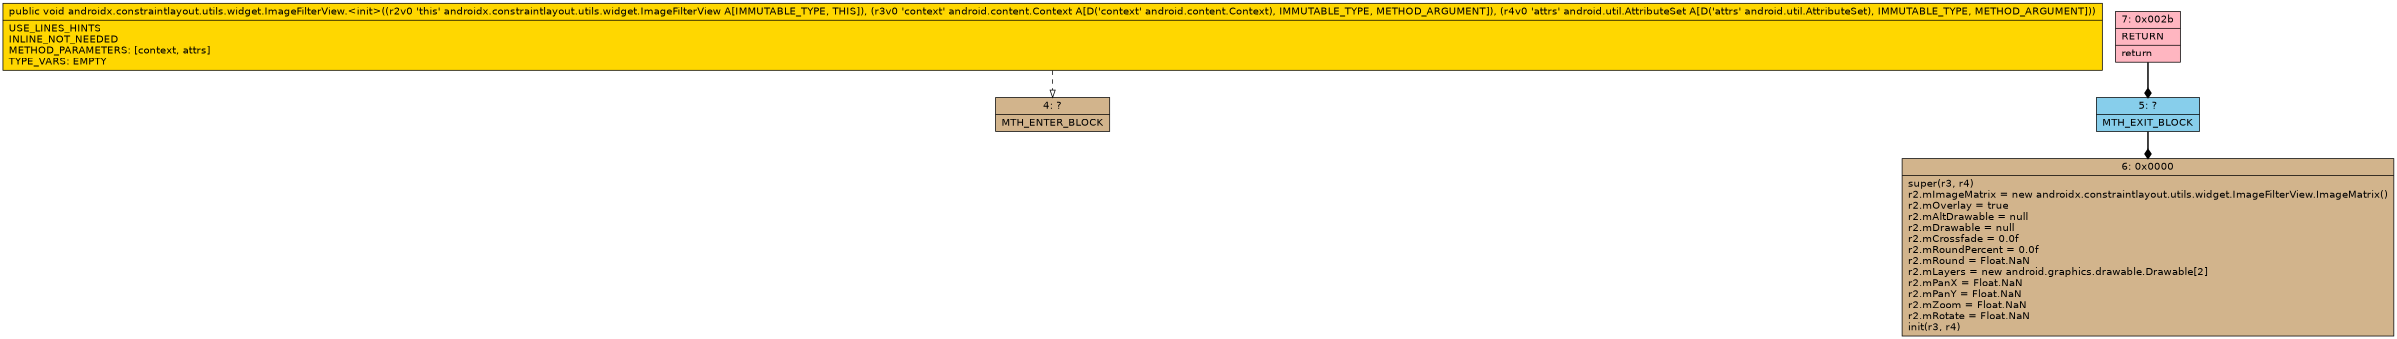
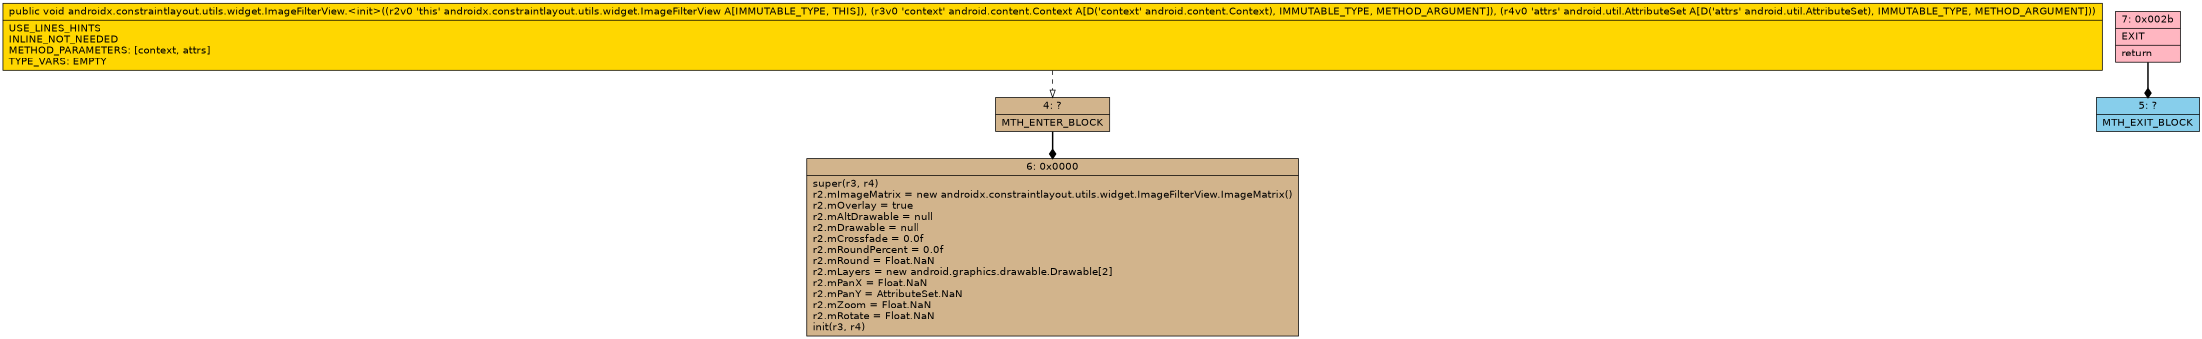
node "7: 0x002b": text "RETURN" -> "EXIT"
edge "5: ?" -> "6: 0x0000": now "4: ?" -> "6: 0x0000"
node "6: 0x0000": text "r2.mPanY = Float.NaN" -> "r2.mPanY = AttributeSet.NaN"
